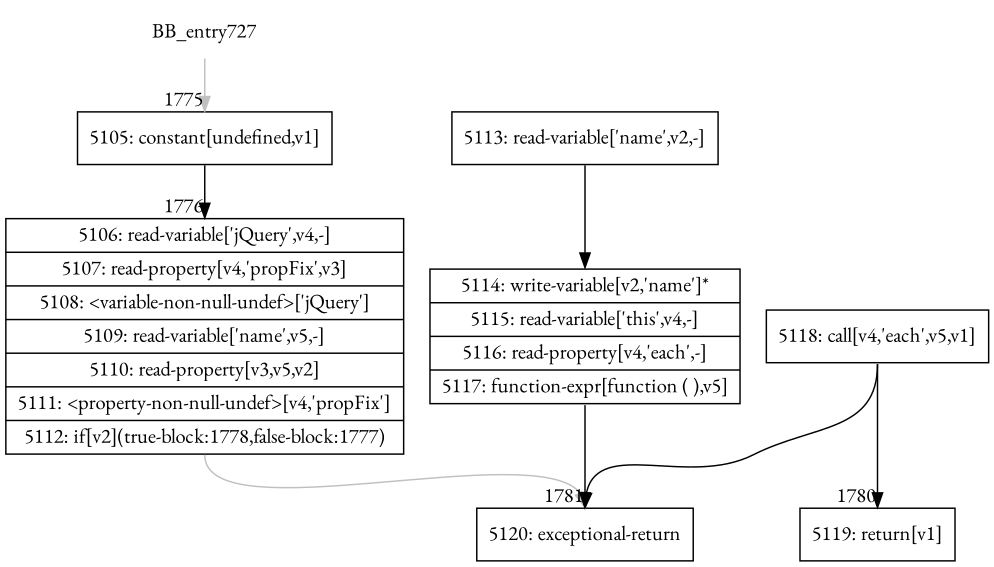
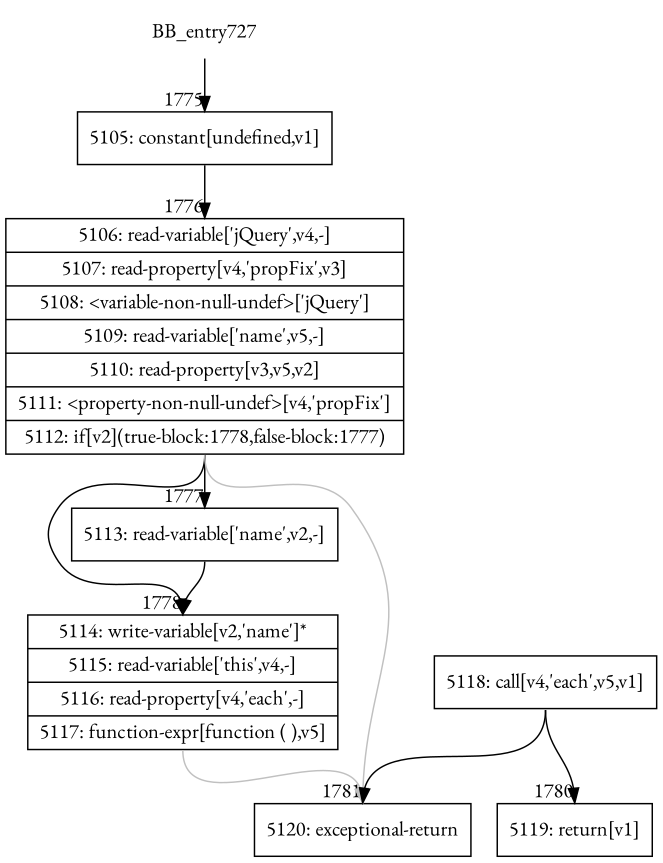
edge "BB_entry727" -> "5105: constant[undefined,v1]": color gray -> black
edge "5114: write-variable[v2,'name']*" -> "5120: exceptional-return": color black -> gray
edge "5106: read-variable['jQuery',v4,-]" -> "5113: read-variable['name',v2,-]": added
edge "5106: read-variable['jQuery',v4,-]" -> "5114: write-variable[v2,'name']*": added
